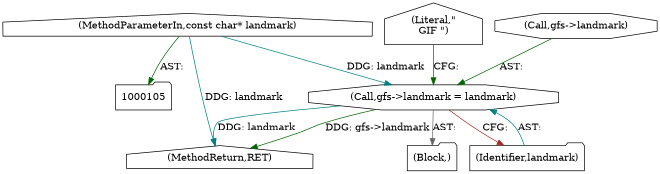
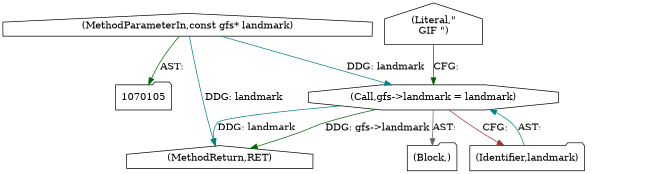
node "(MethodParameterIn,const char* landmark)": label "(MethodParameterIn,const char* landmark)" -> "(MethodParameterIn,const gfs* landmark)"
node "(Call,gfs->landmark)": removed
node "1000105": label "1000105" -> "1070105"
